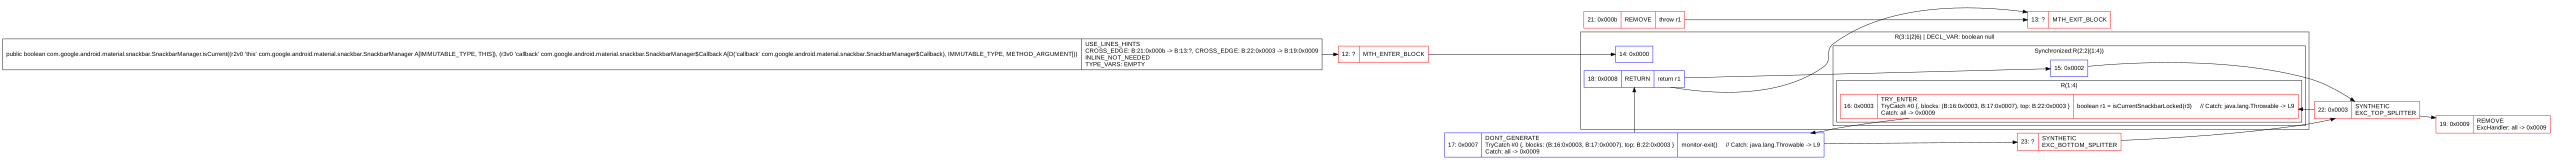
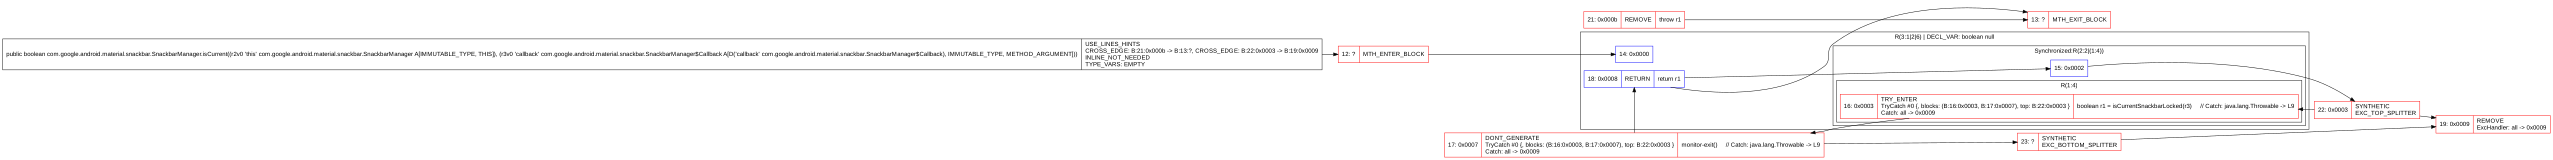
edge "23: ?" -> "22: 0x0003": now "23: ?" -> "19: 0x0009"
node "17: 0x0007": color blue -> red
